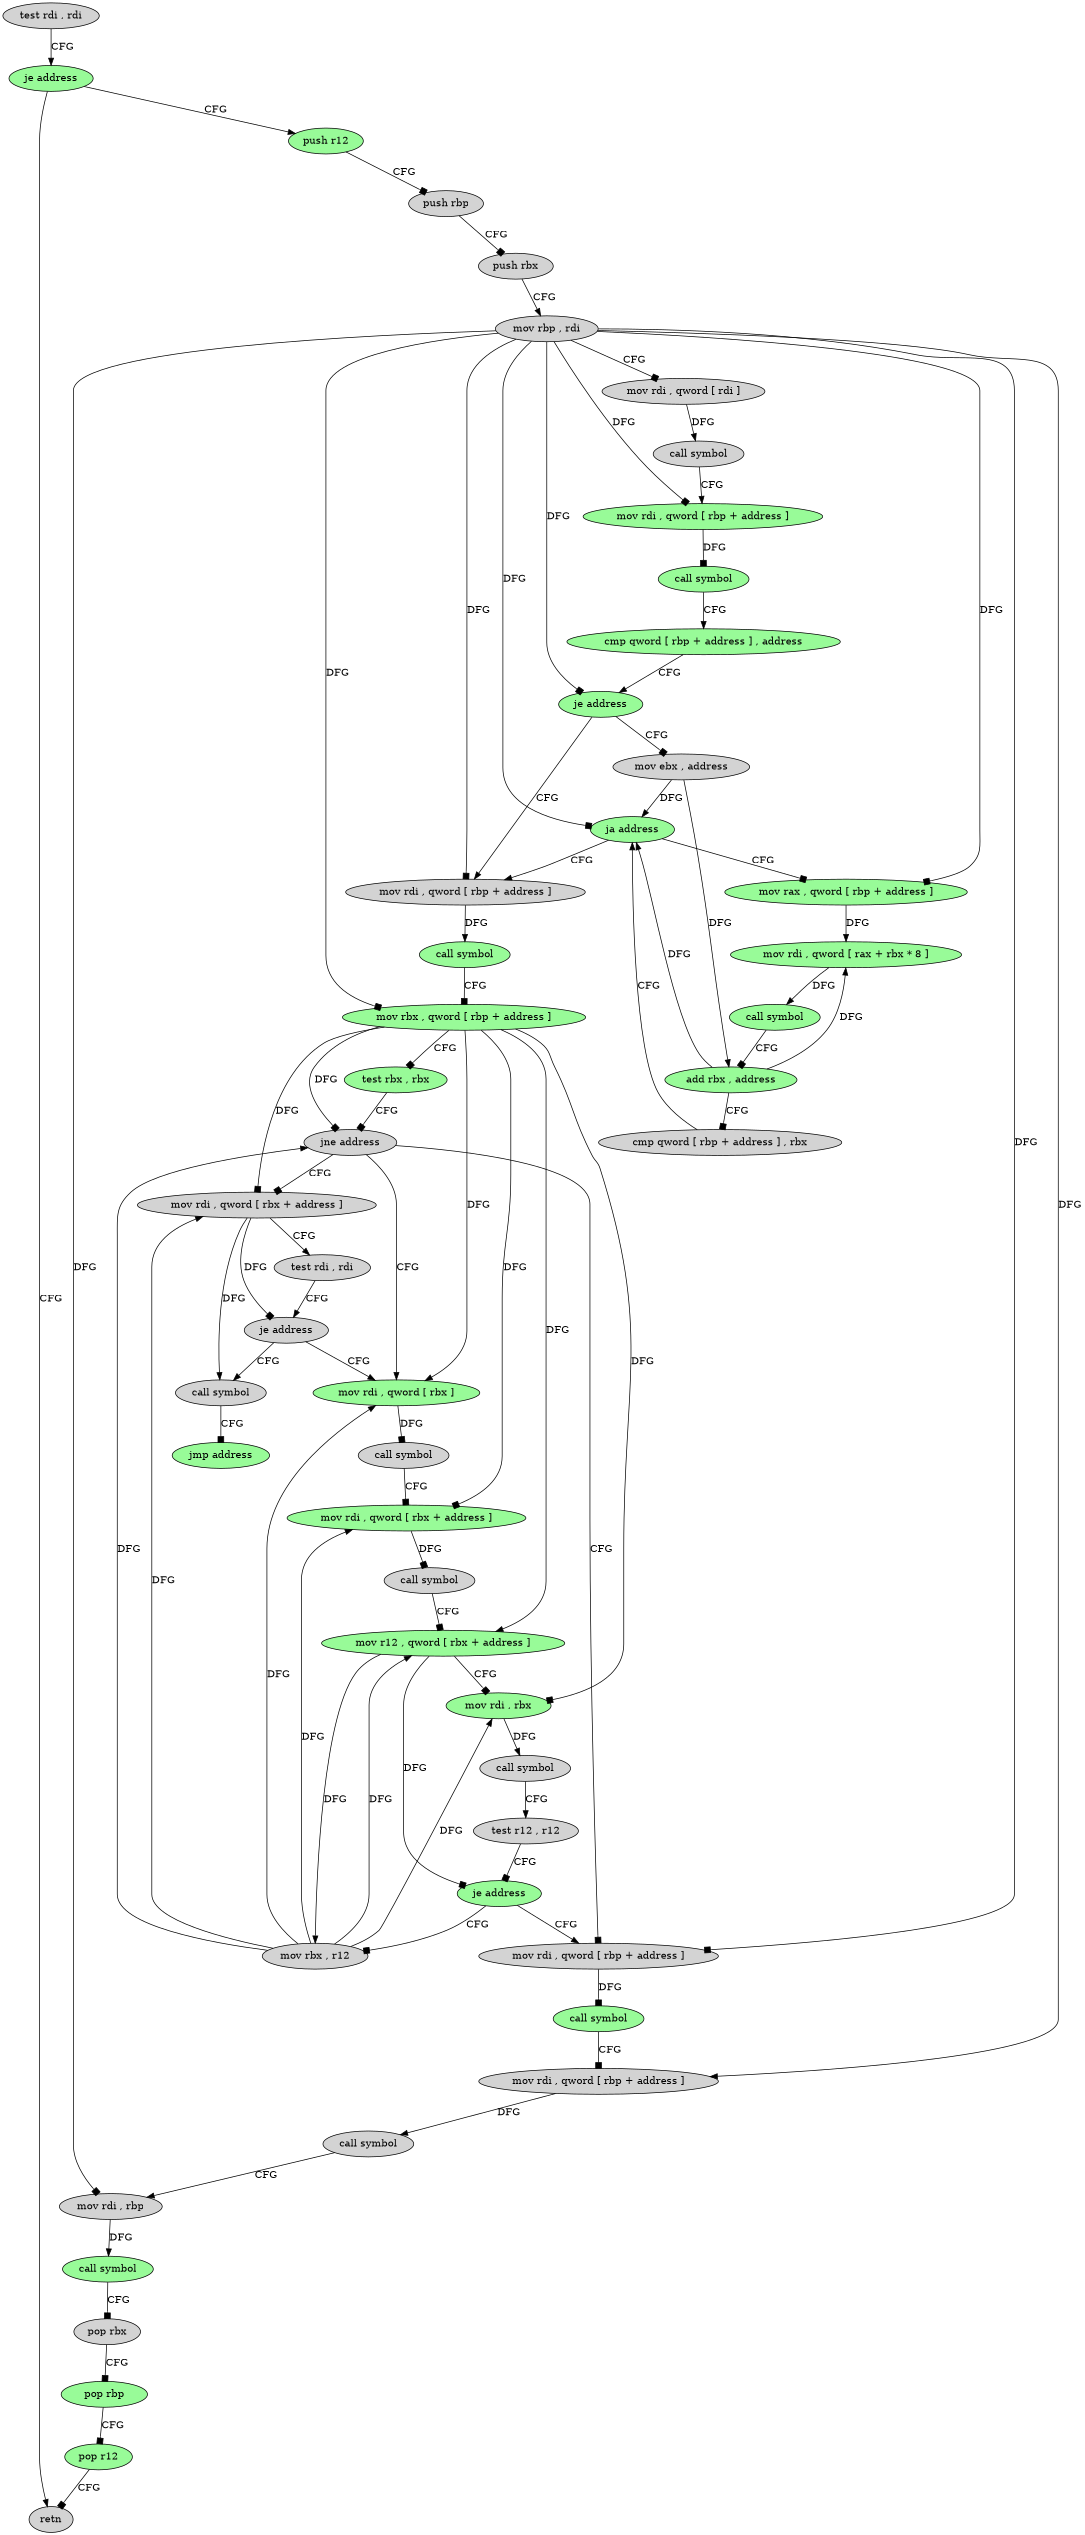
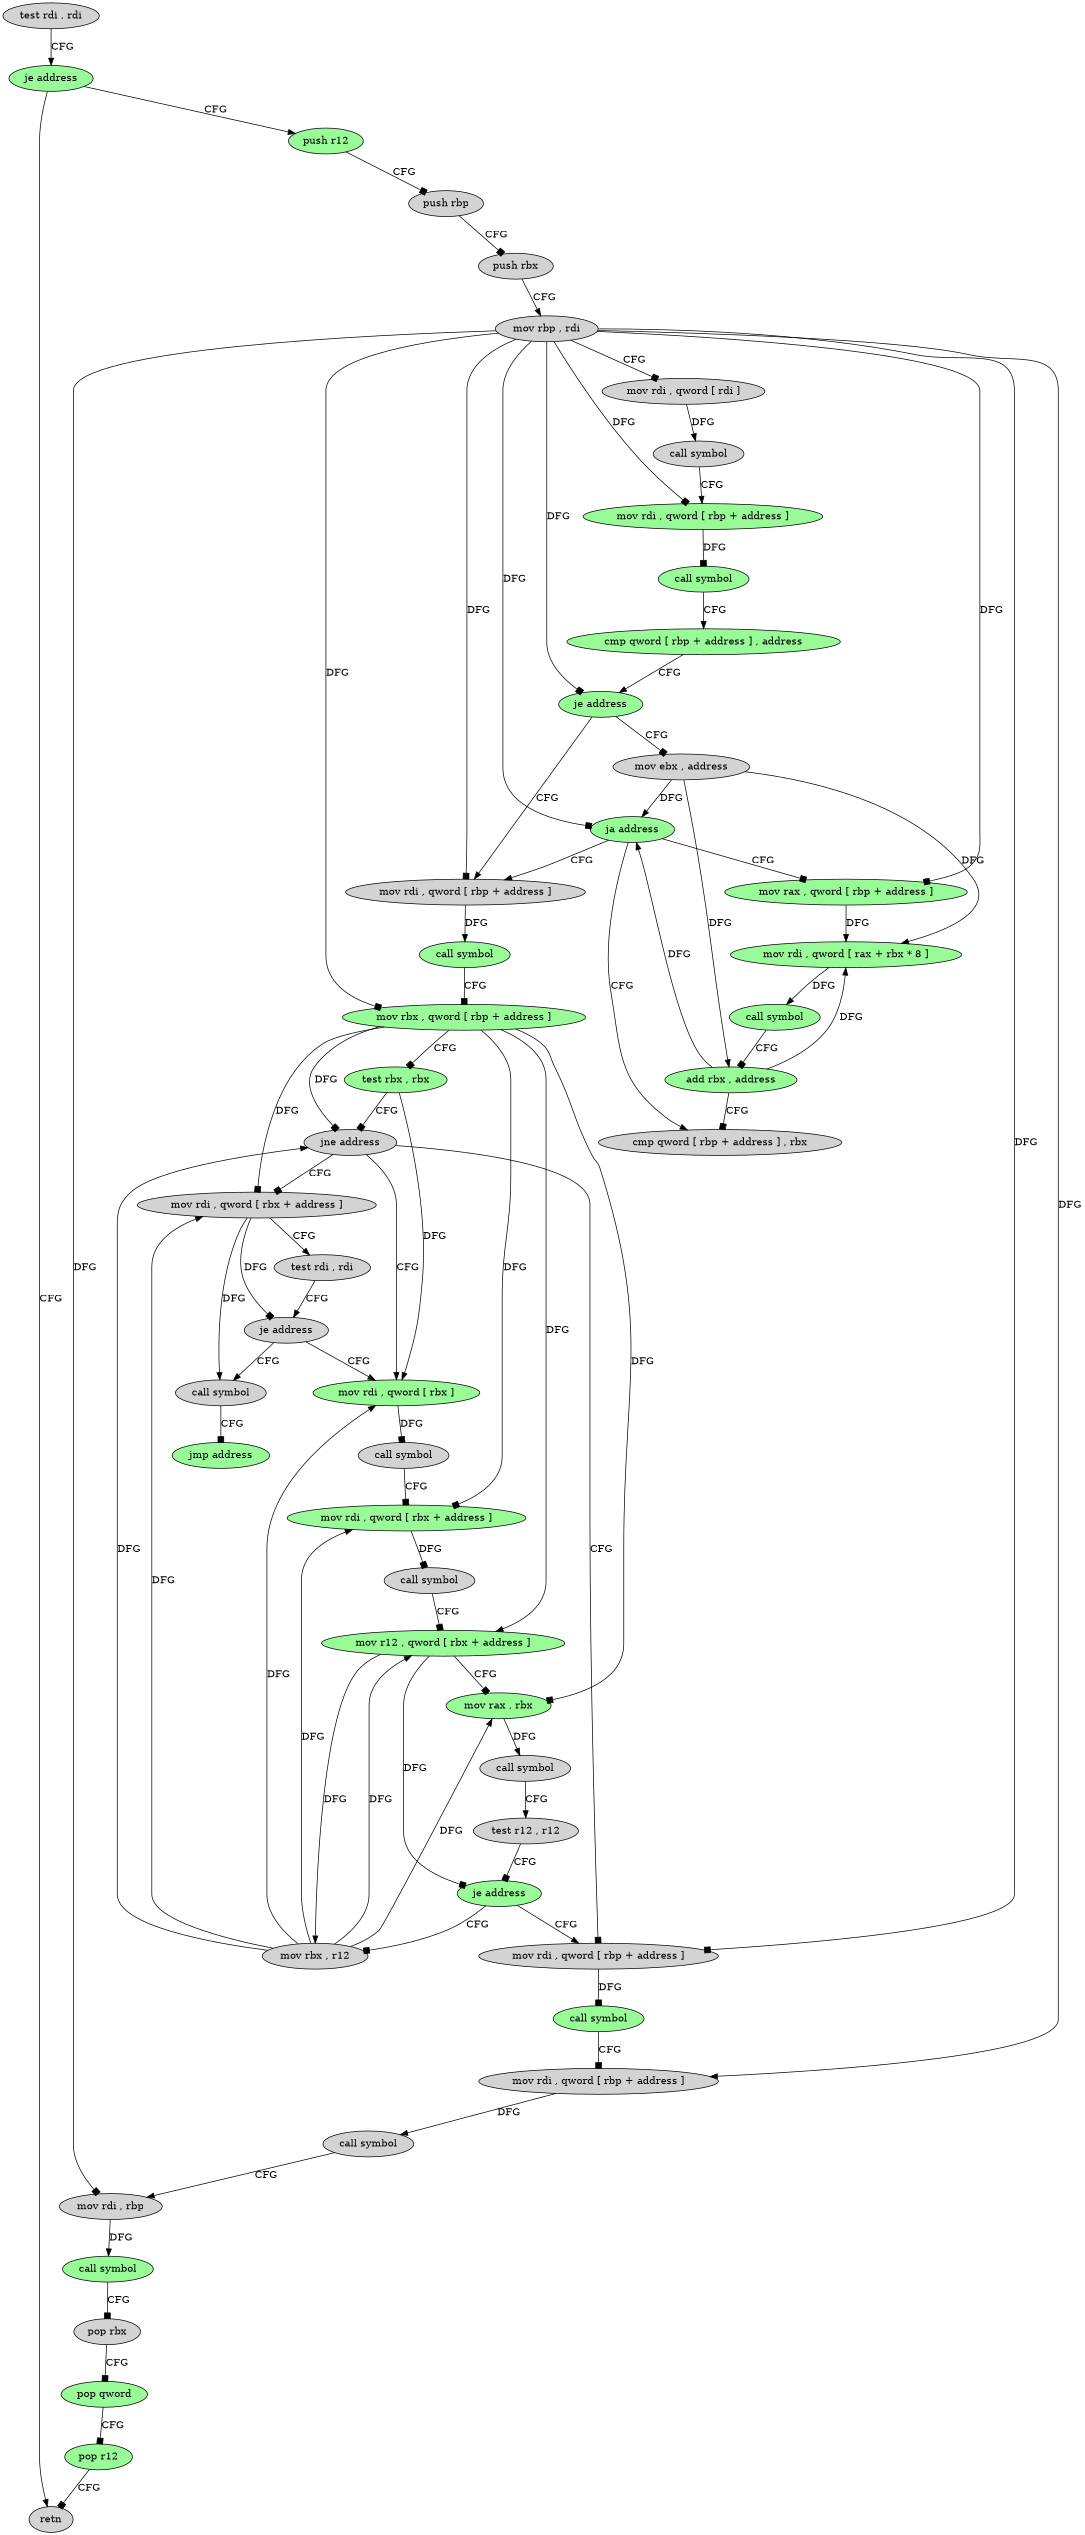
edge "mov ebx , address" -> "mov rdi , qword [ rax + rbx * 8 ]": added, label "DFG"
edge "cmp qword [ rbp + address ] , rbx" -> "ja address": reversed
edge "mov rbx , qword [ rbp + address ]" -> "mov rdi , qword [ rbx ]": now "test rbx , rbx" -> "mov rdi , qword [ rbx ]"
node "mov rdi , rbx": label "mov rdi , rbx" -> "mov rax , rbx"
node "pop rbp": label "pop rbp" -> "pop qword"
